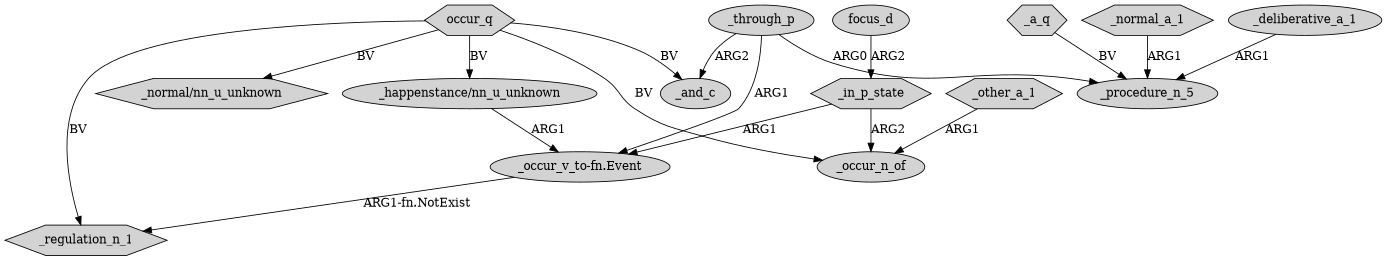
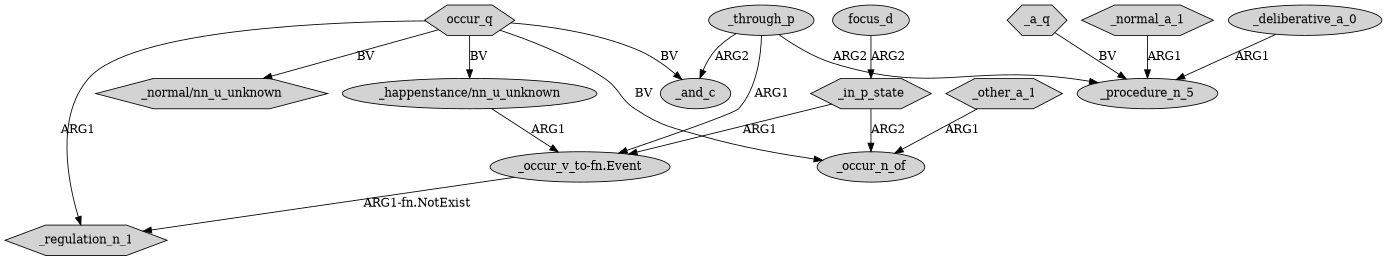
node "_deliberative_a_1": label "_deliberative_a_1" -> "_deliberative_a_0"
edge "_through_p" -> "_procedure_n_5": label "ARG0" -> "ARG2"
edge "occur_q" -> "_regulation_n_1": label "BV" -> "ARG1"
